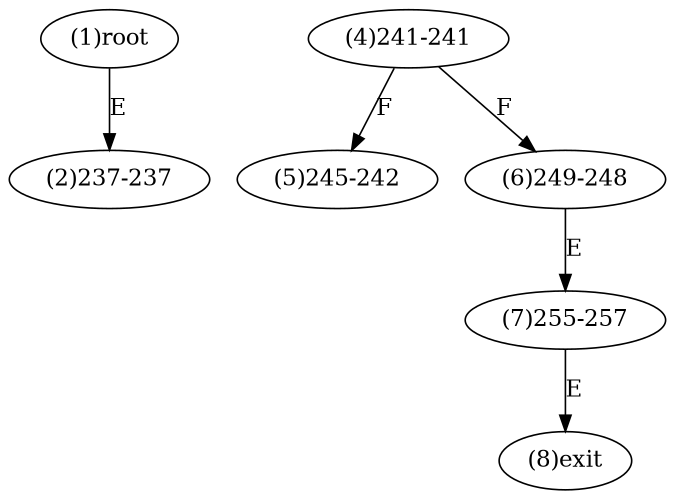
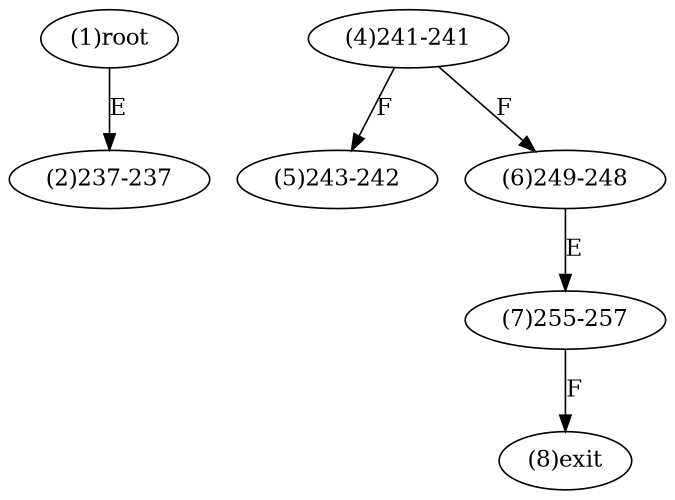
node "(5)245-242": label "(5)245-242" -> "(5)243-242"
edge "(7)255-257" -> "(8)exit": label "E" -> "F"
